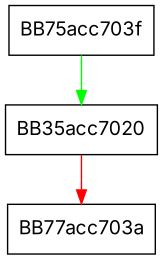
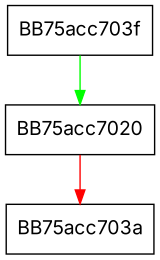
node "BB35acc7020": label "BB35acc7020" -> "BB75acc7020"
node "BB77acc703a": label "BB77acc703a" -> "BB75acc703a"
